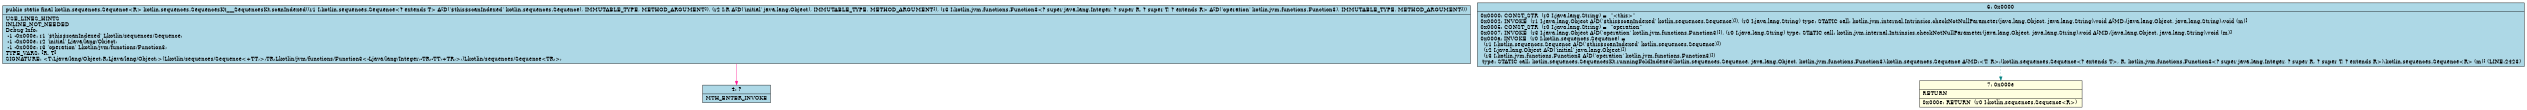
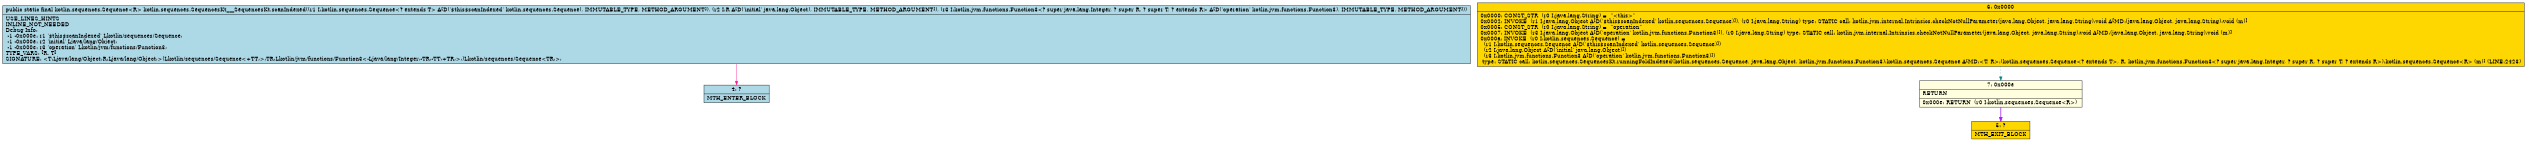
node "6: 0x0000": fillcolor lightblue -> gold
node "4: ?": text "MTH_ENTER_INVOKE" -> "MTH_ENTER_BLOCK"
node "5: ?": added
